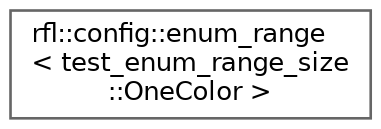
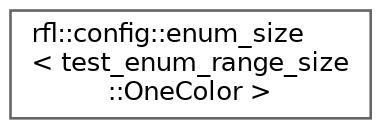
node "rfl::config::enum_range < test_enum_range_size ::OneColor >": label "rfl::config::enum_range < test_enum_range_size ::OneColor >" -> "rfl::config::enum_size < test_enum_range_size ::OneColor >"
